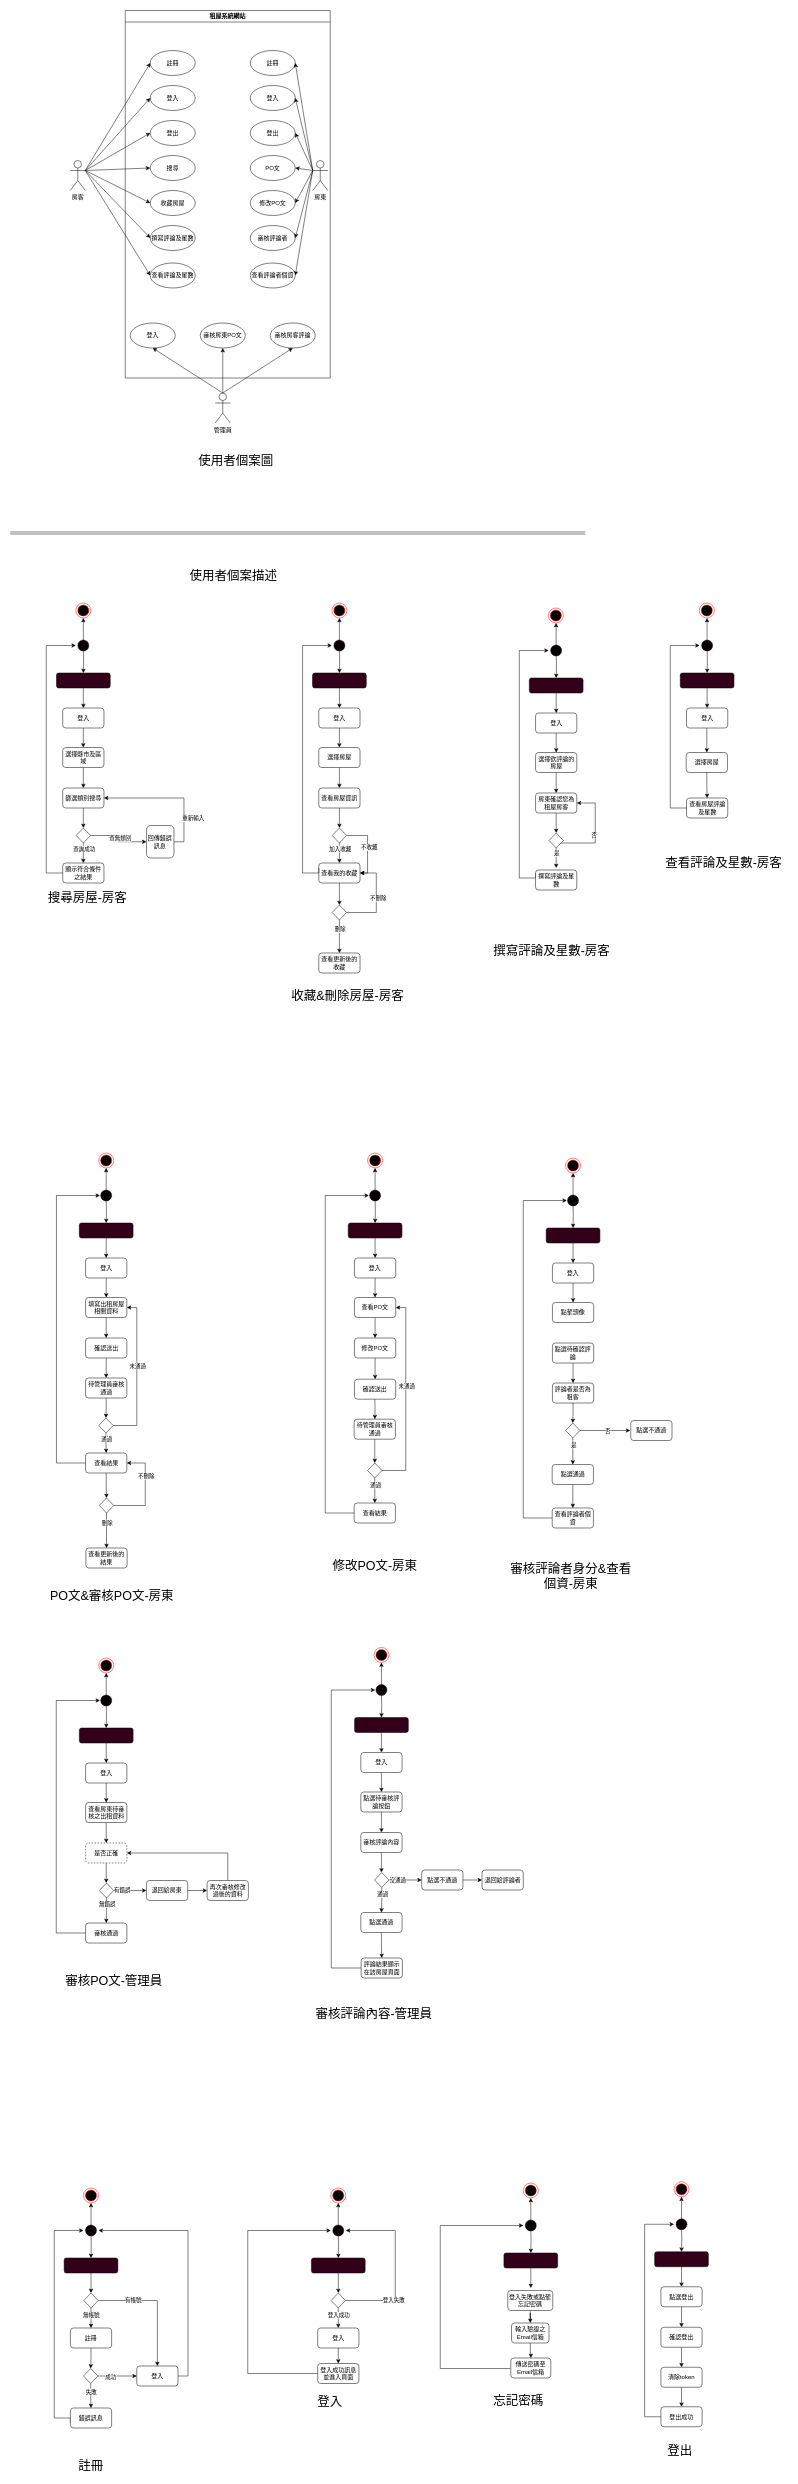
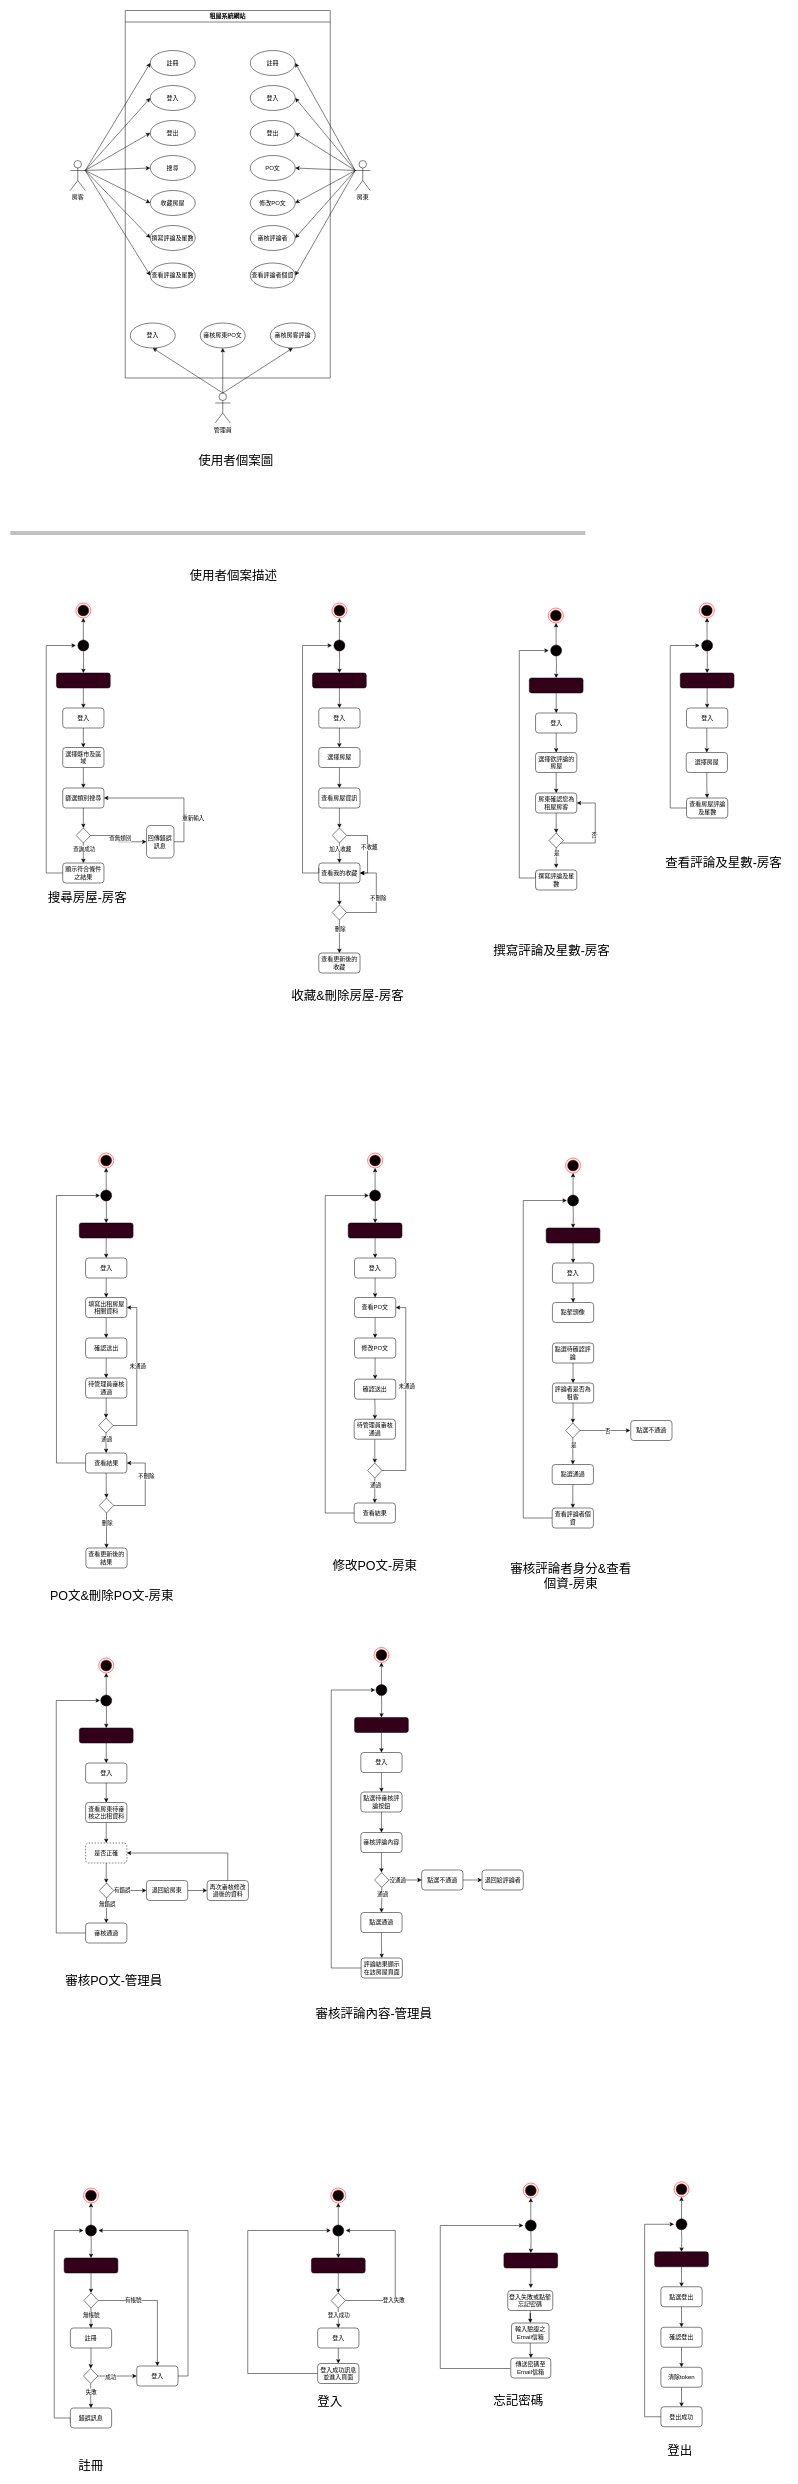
node "房東": moved (320, 175) -> (363, 175)
node "PO文&審核PO文-房東": label "PO文&審核PO文-房東" -> "PO文&刪除PO文-房東"
